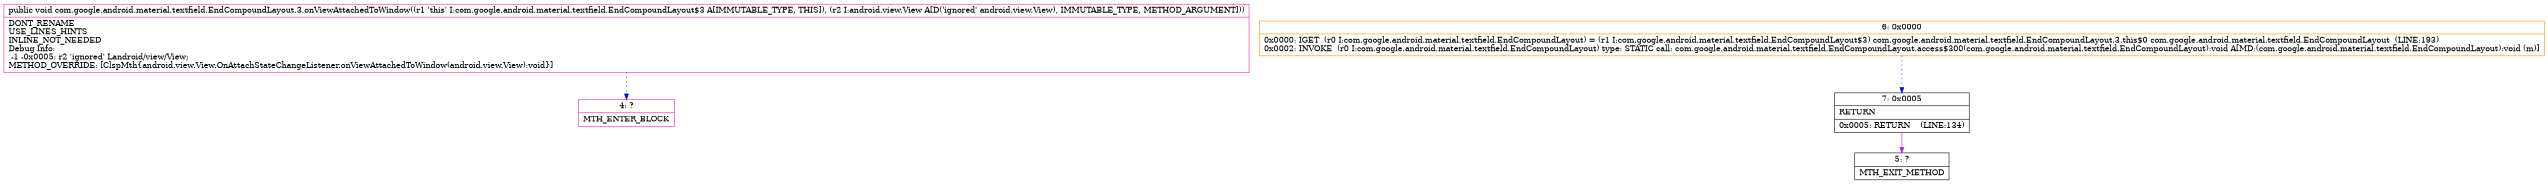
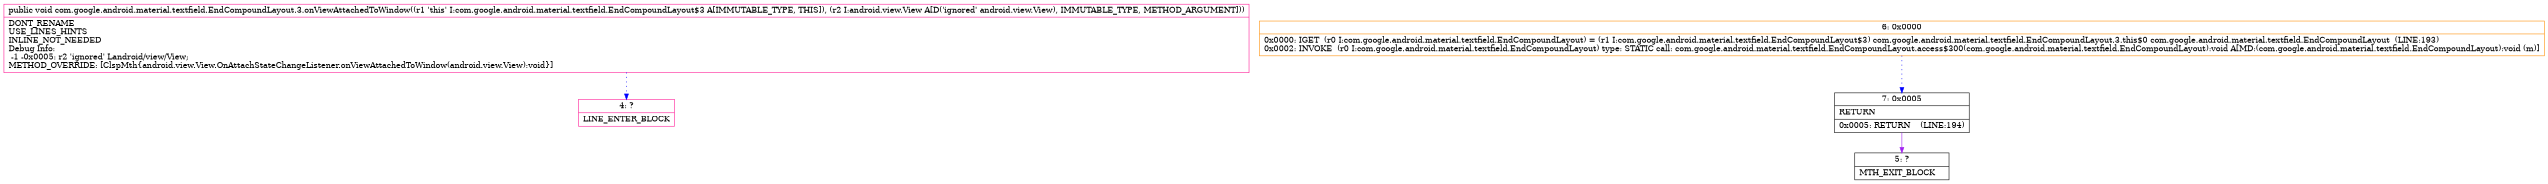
node "4: ?": text "MTH_ENTER_BLOCK" -> "LINE_ENTER_BLOCK"
node "7: 0x0005": text "0x0005: RETURN    (LINE:134)" -> "0x0005: RETURN    (LINE:194)"
node "5: ?": text "MTH_EXIT_METHOD" -> "MTH_EXIT_BLOCK"
